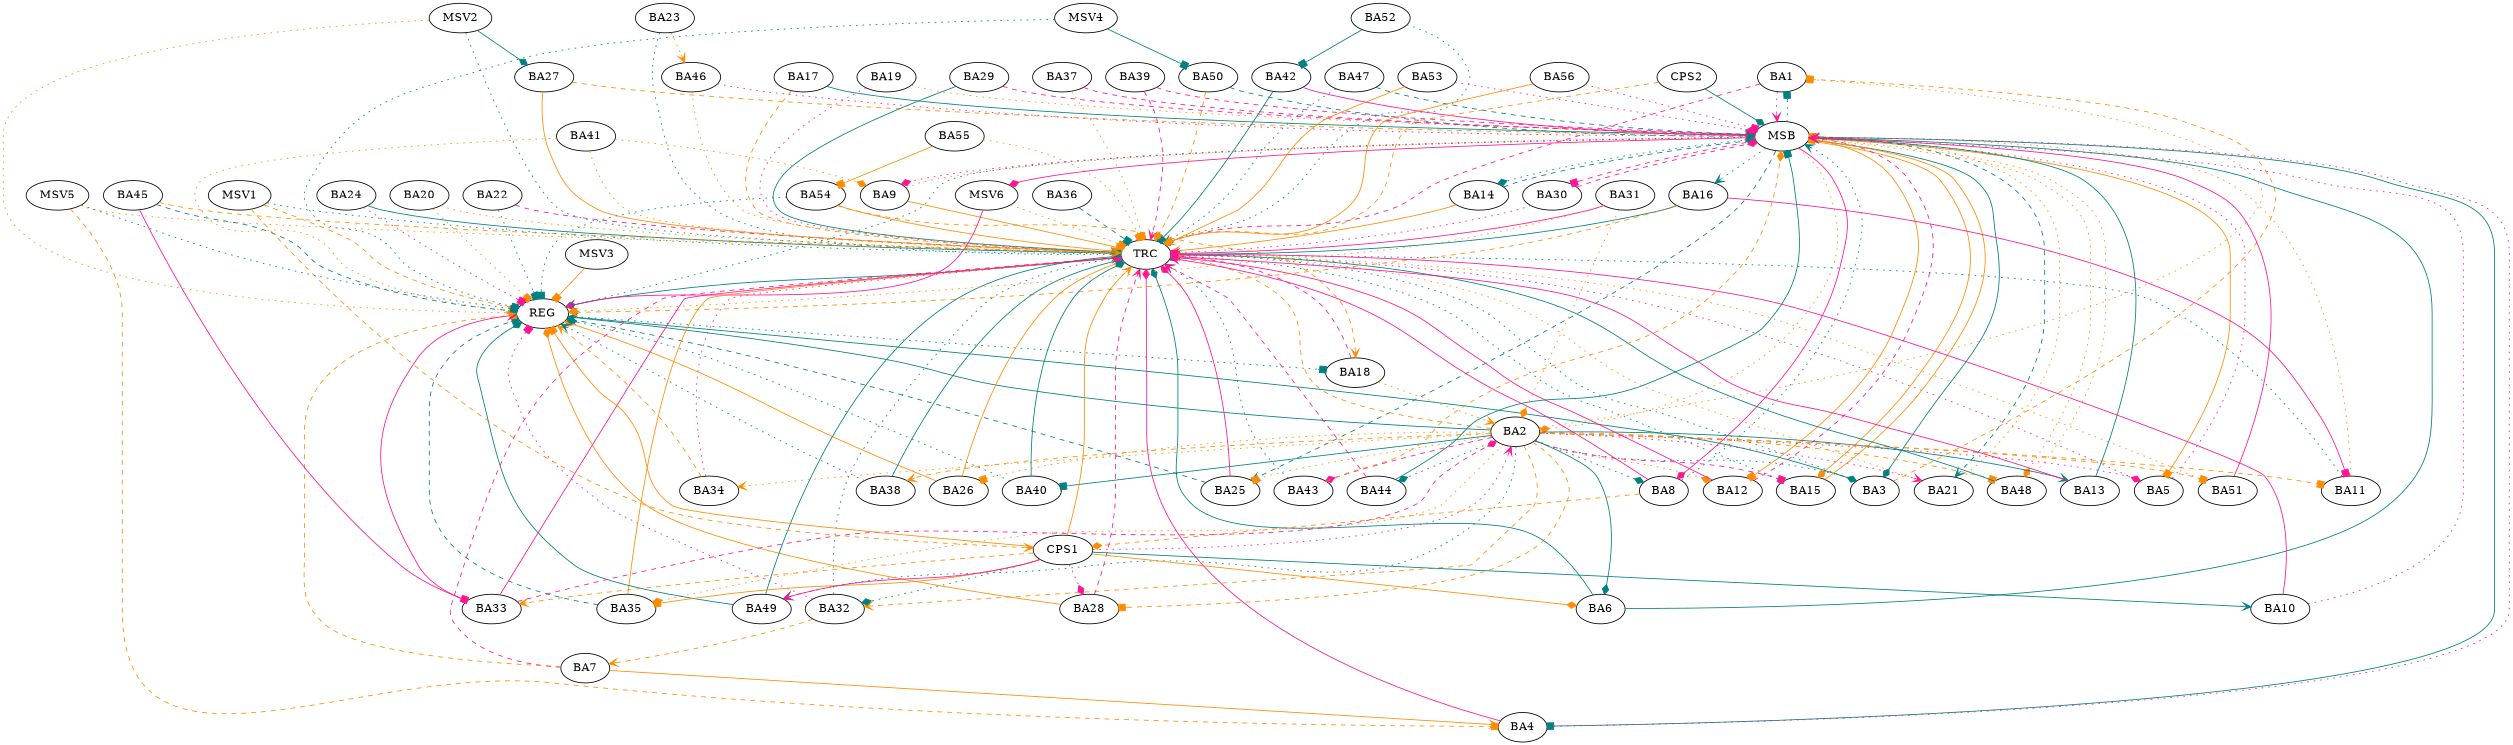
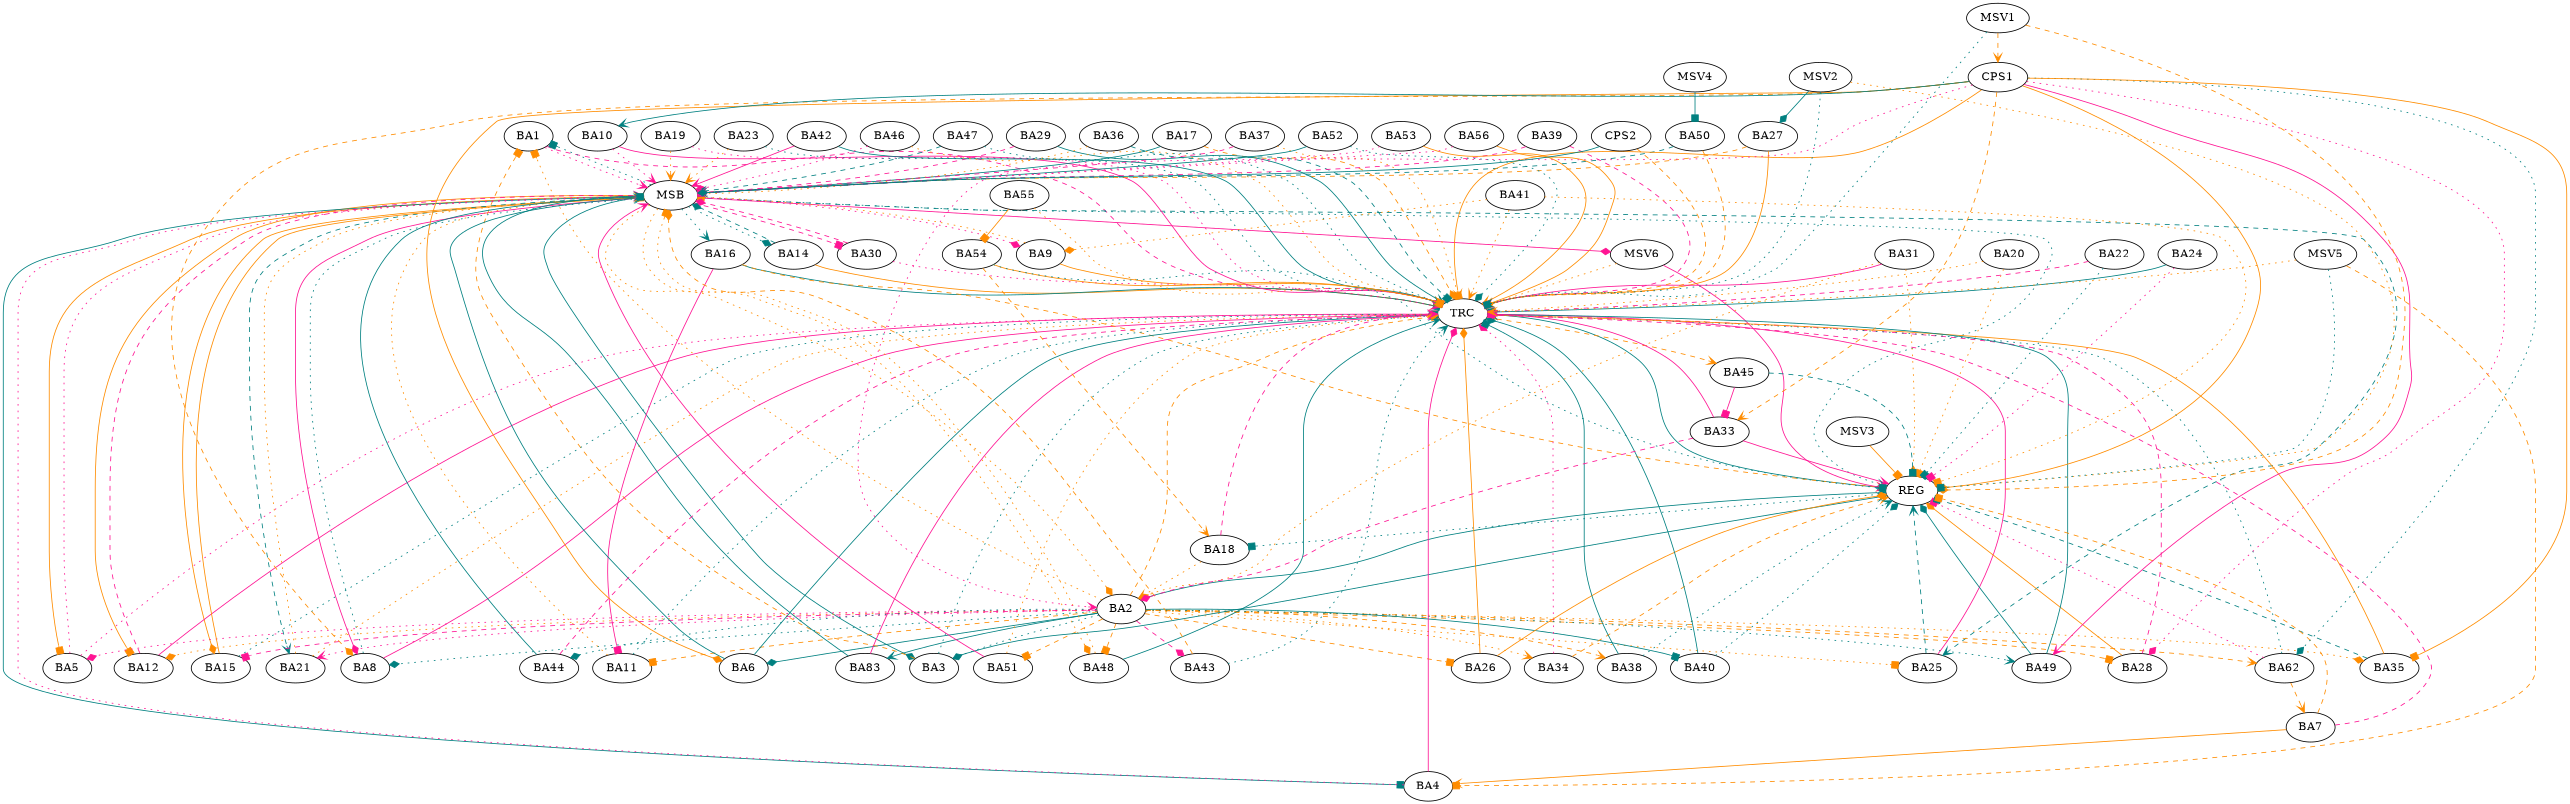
edge "BA23" -> "BA46": now "BA23" -> "MSB"
edge "BA52" -> "BA42": now "BA52" -> "MSB"
edge "MSV4" -> "REG": removed
edge "BA36" -> "MSB": added
edge "BA45" -> "TRC": reversed
edge "BA2" -> "BA26": style dotted -> dashed
node "BA13": label "BA13" -> "BA83"
edge "BA8" -> "CPS1": reversed
node "BA32": label "BA32" -> "BA62"
